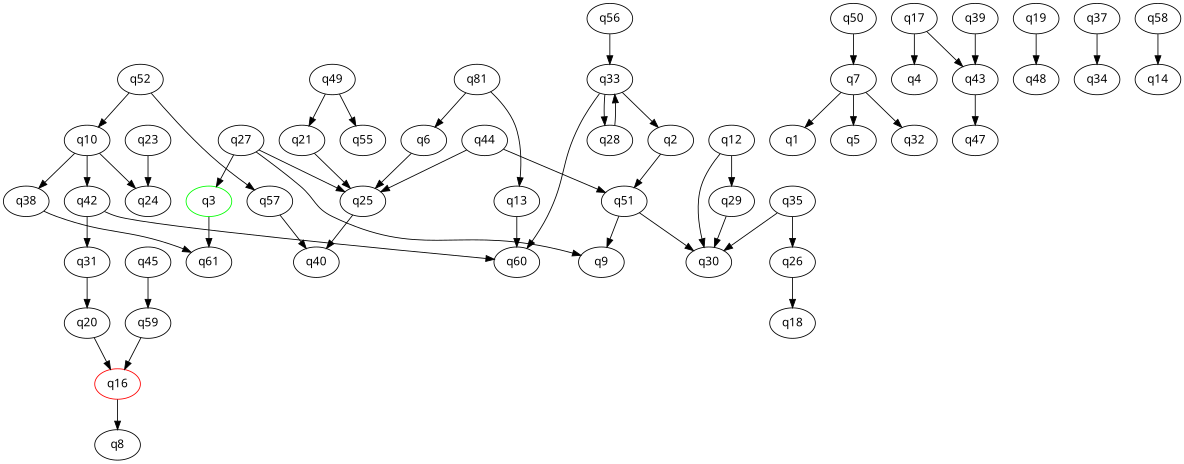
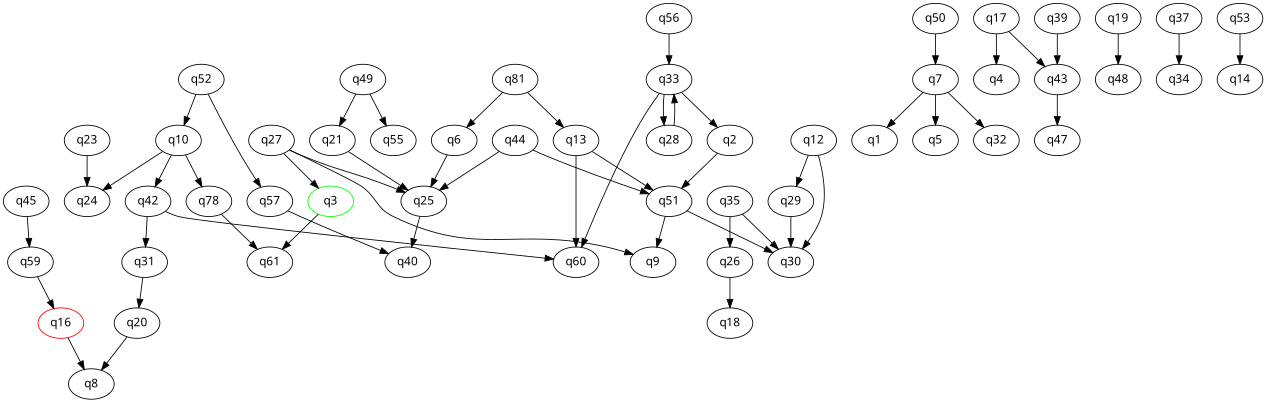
node "q58": label "q58" -> "q53"
edge "q13" -> "q51": added
node "q38": label "q38" -> "q78"
edge "q20" -> "q16": now "q20" -> "q8"
